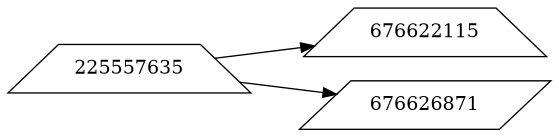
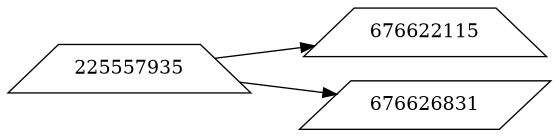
node "225557635": label "225557635" -> "225557935"
node "676626871": label "676626871" -> "676626831"
